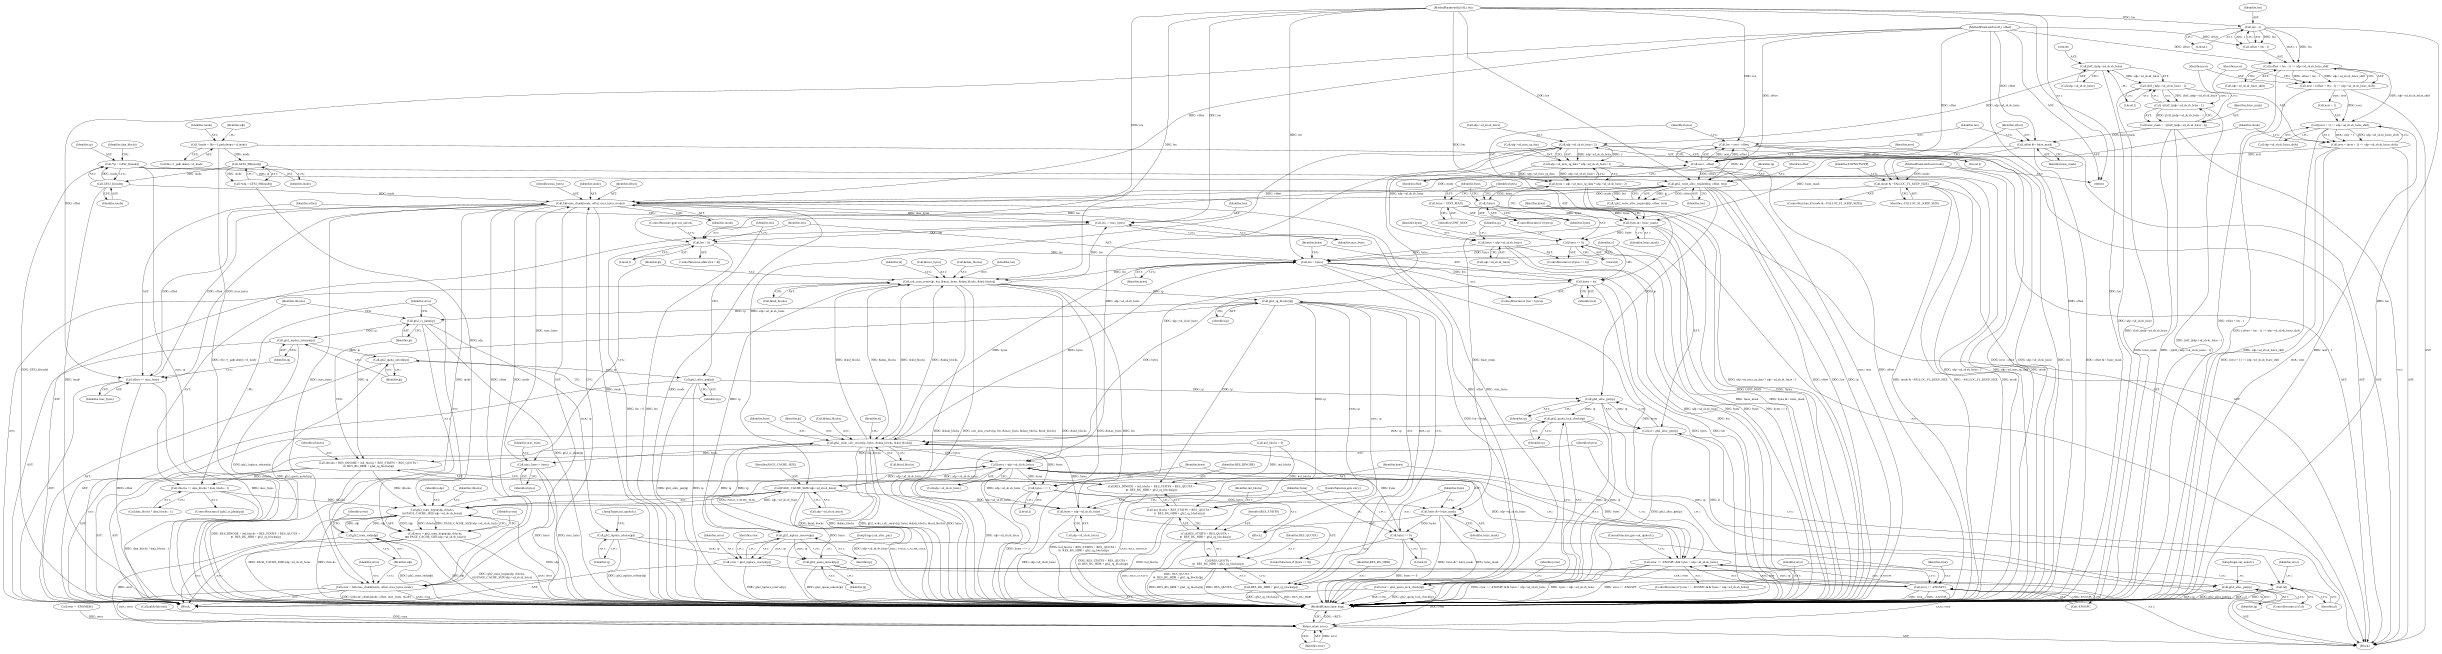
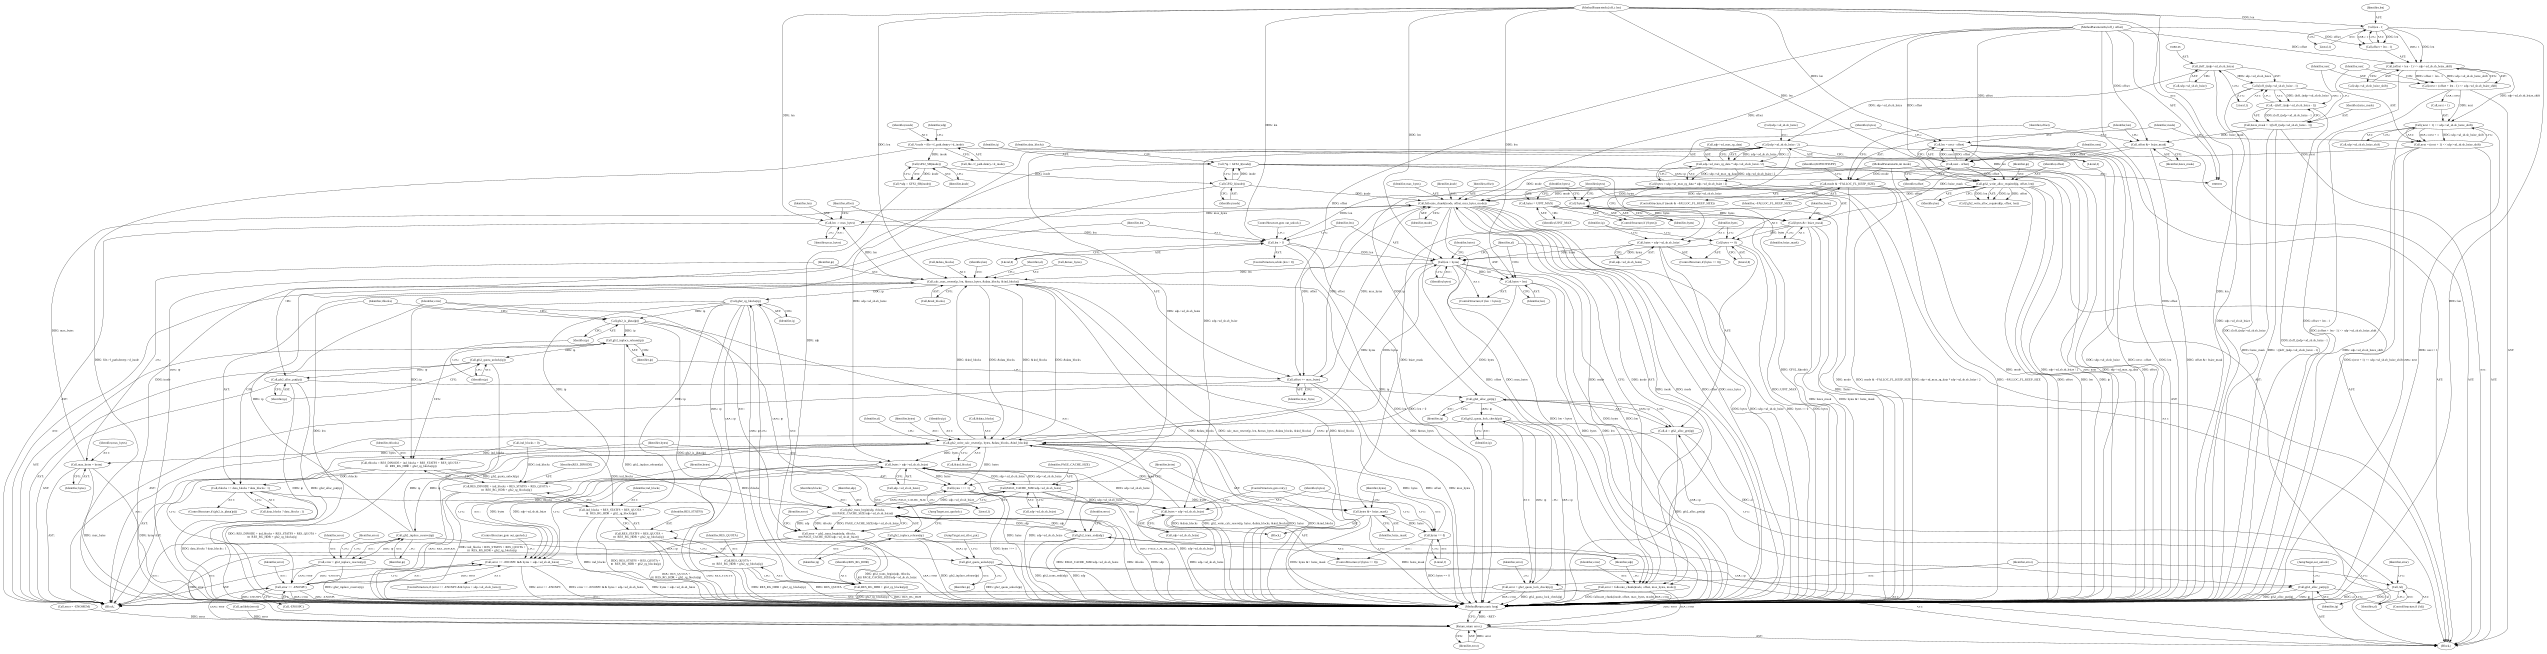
edge "(Call,!gfs2_write_alloc_required(ip, offset, len))" -> "(Call,gfs2_write_alloc_required(ip, offset, len))": removed, label "CFG:"
